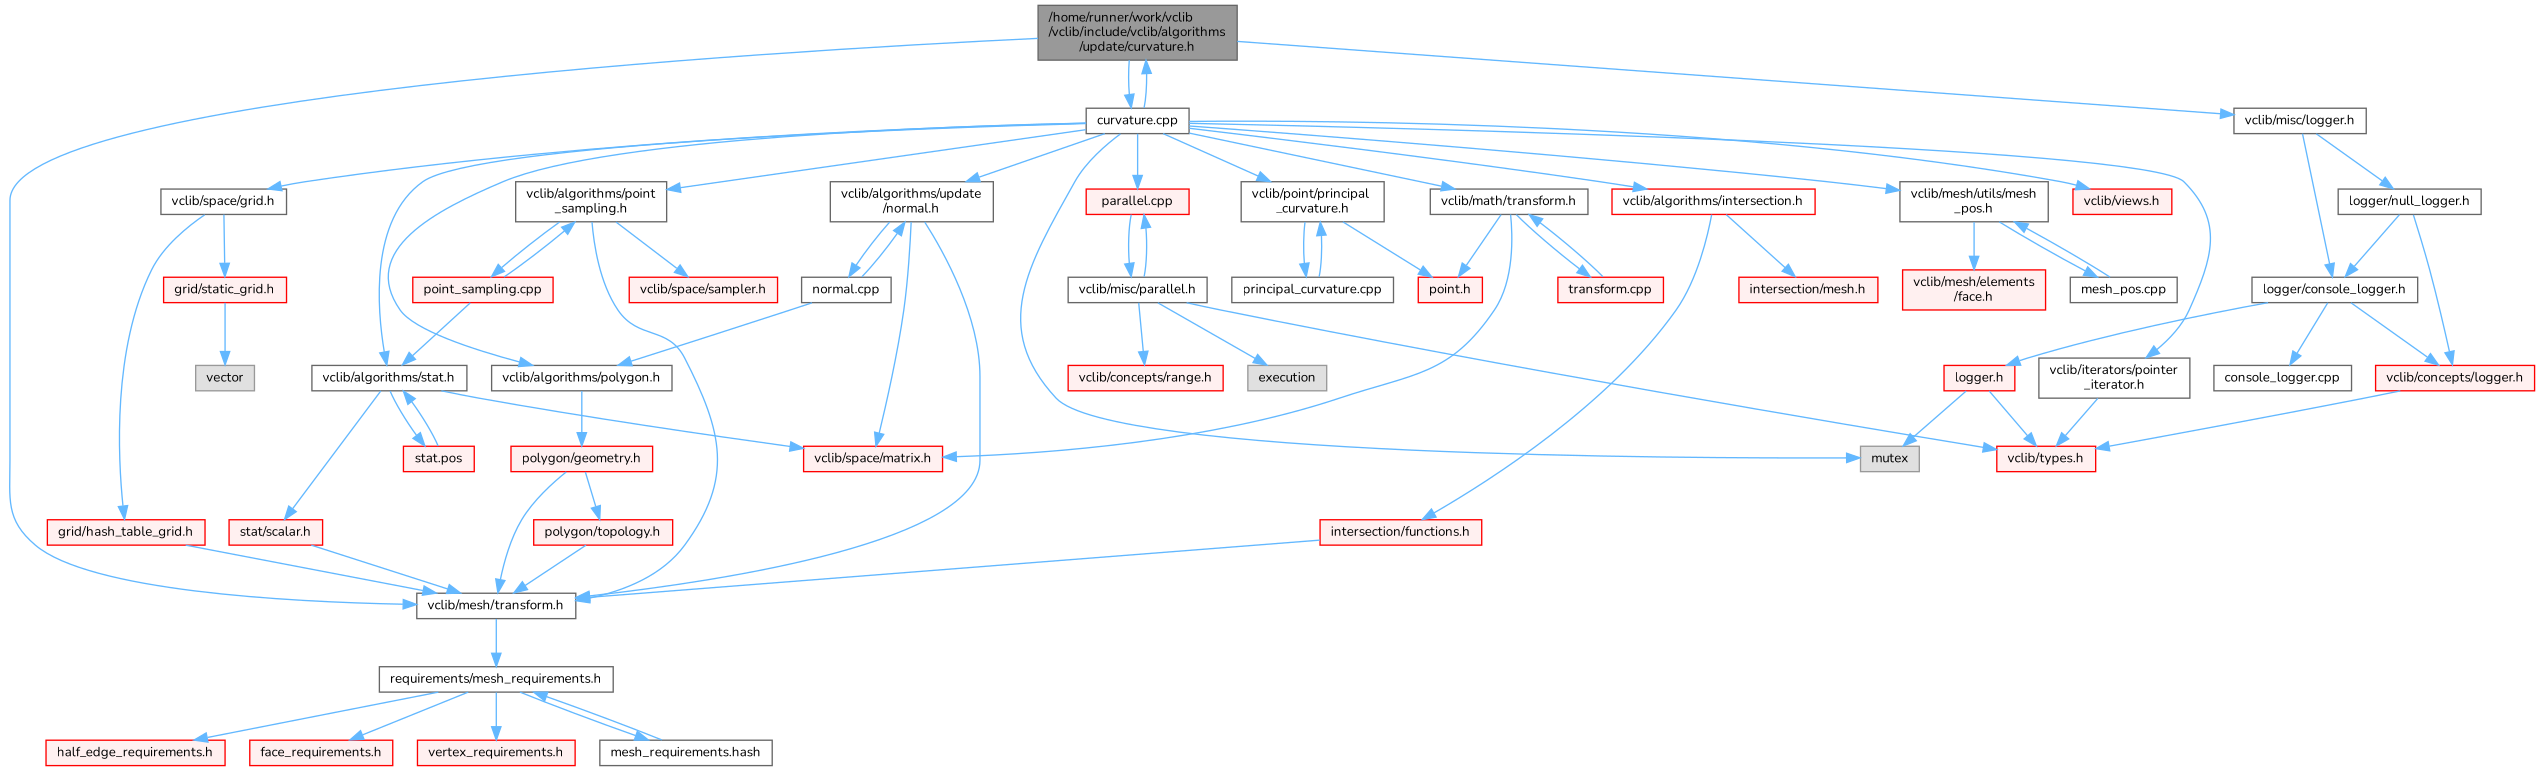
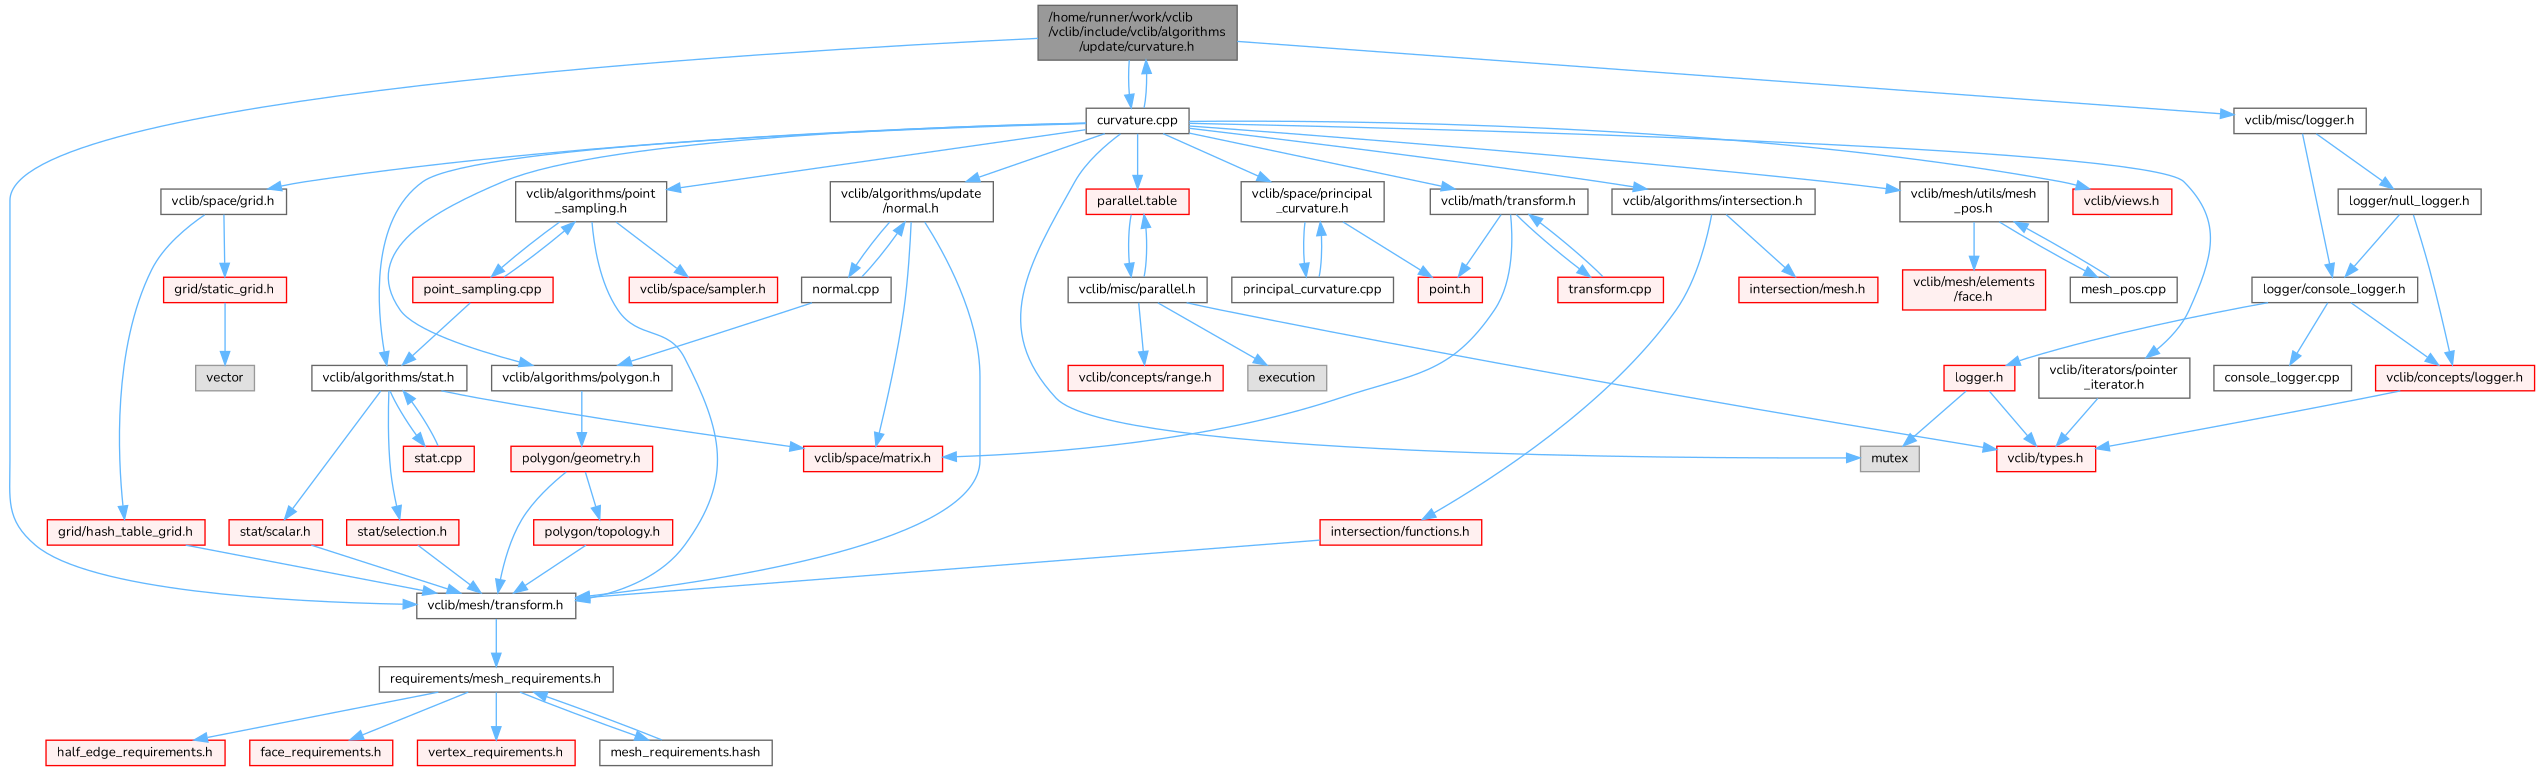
node "parallel.cpp": label "parallel.cpp" -> "parallel.table"
node "vclib/point/principal _curvature.h": label "vclib/point/principal _curvature.h" -> "vclib/space/principal _curvature.h"
node "vclib/algorithms/intersection.h": color red -> grey40
node "stat.pos": label "stat.pos" -> "stat.cpp"
node "stat/selection.h": added
